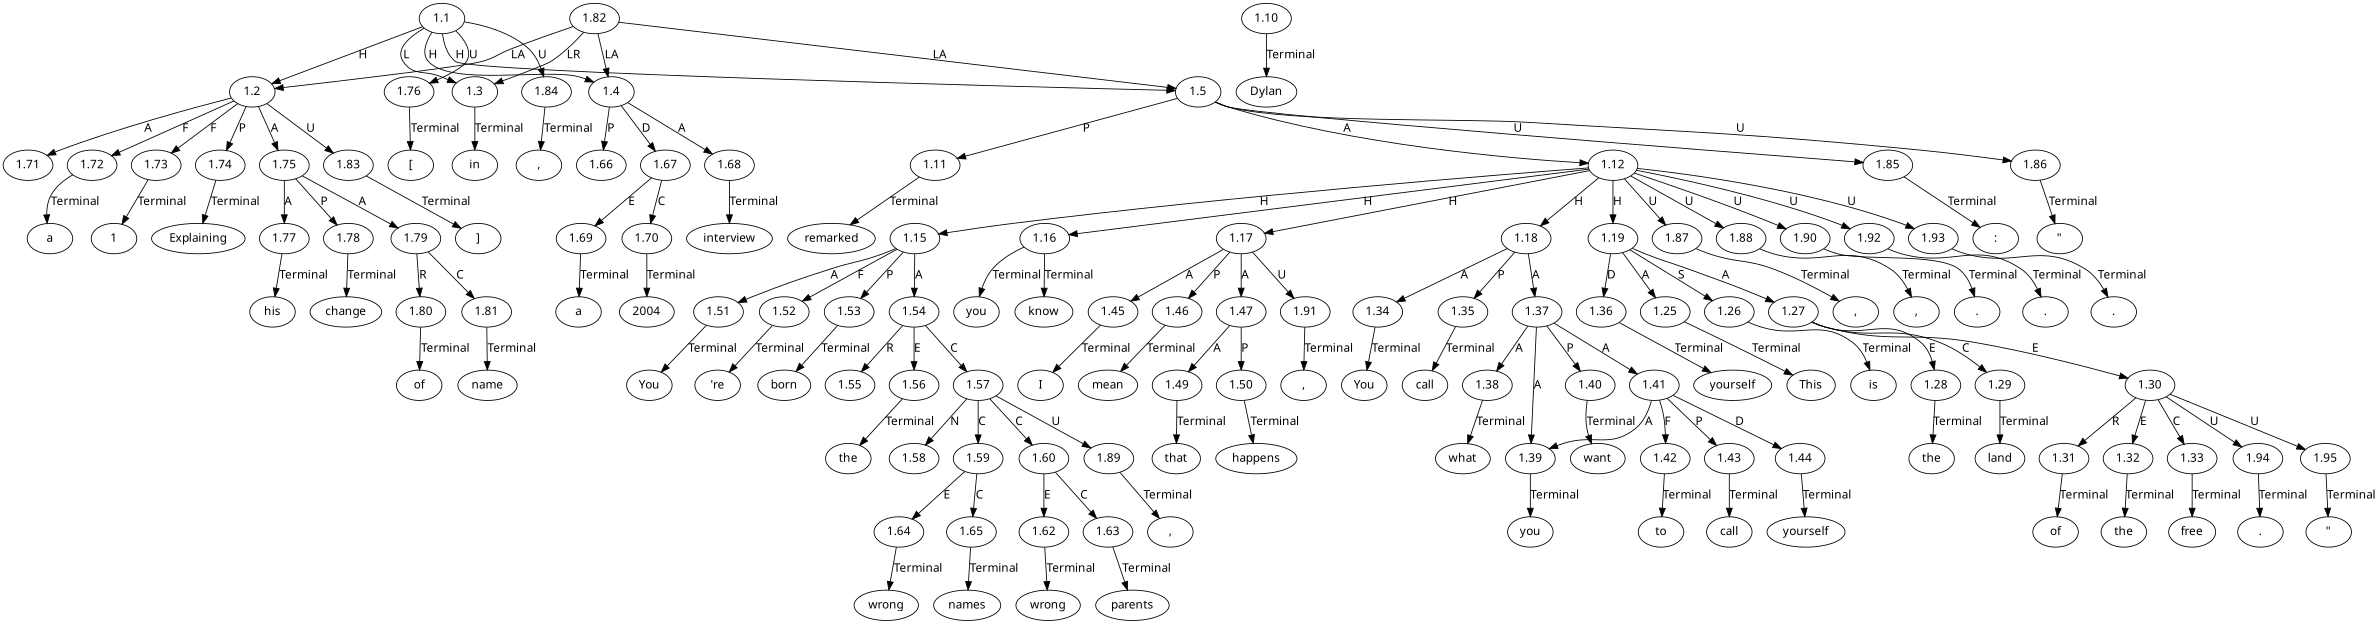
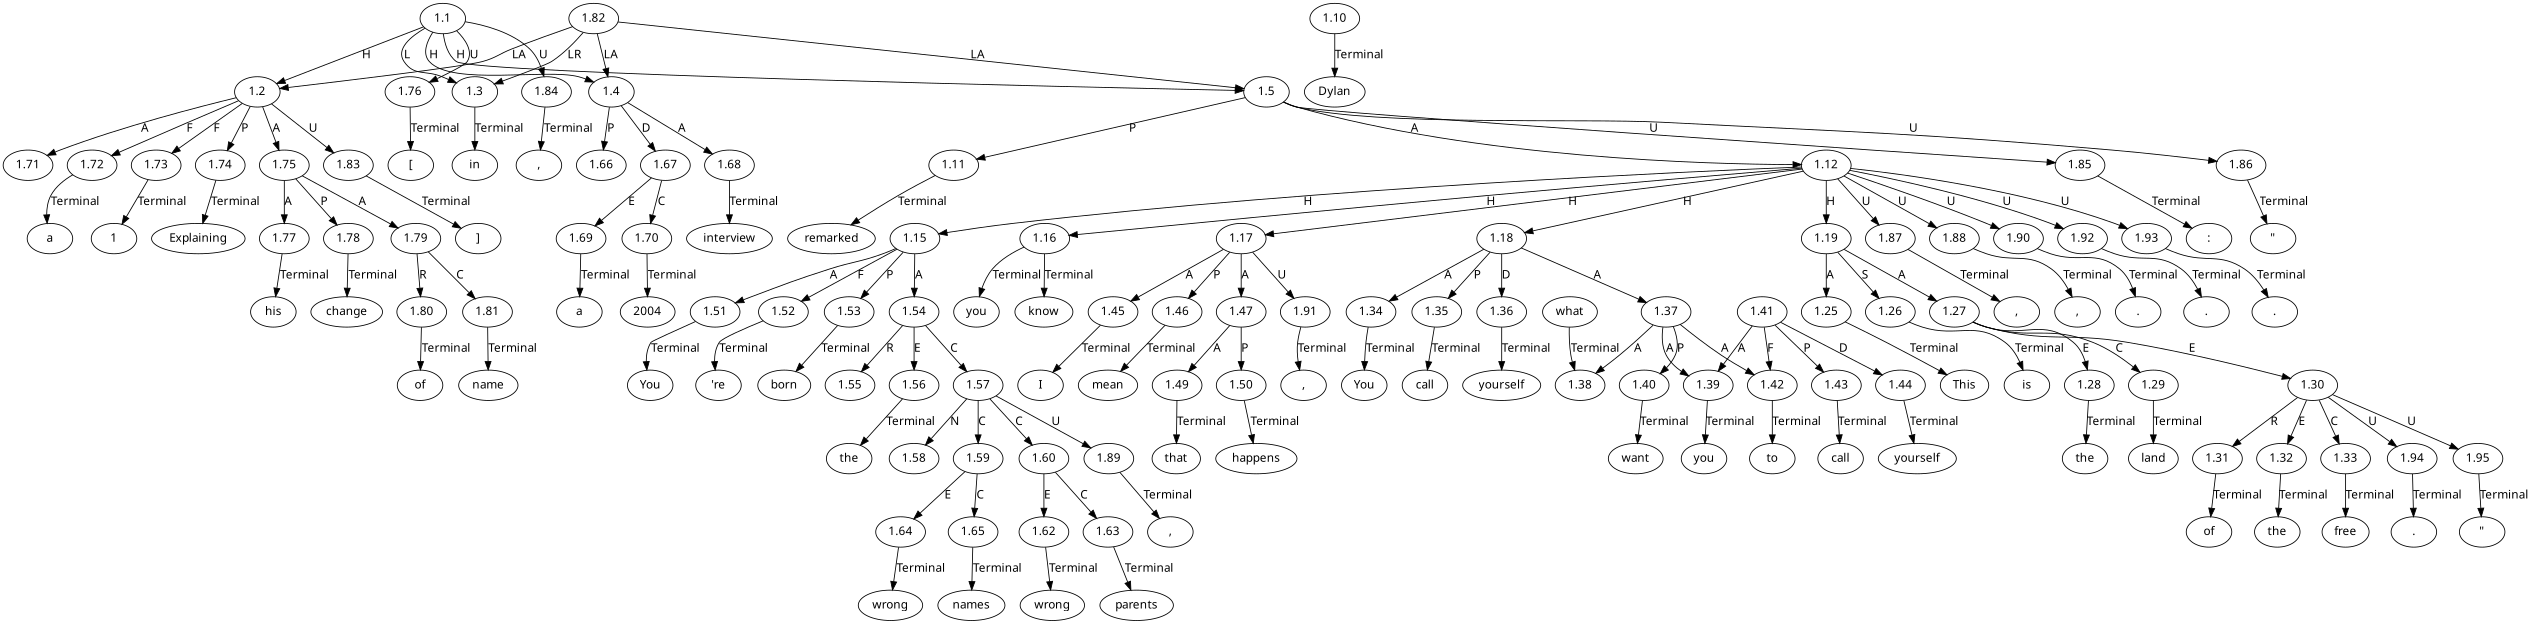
edge "1.19" -> "1.36": now "1.18" -> "1.36"
edge "1.37" -> "1.41": now "1.37" -> "1.42"
edge "1.38" -> "what": reversed
